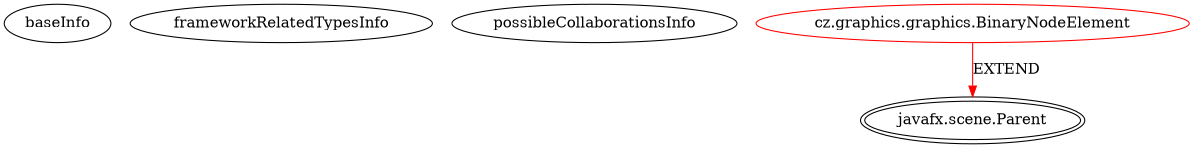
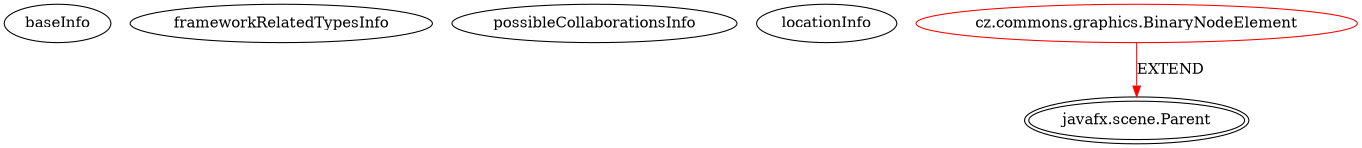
node "locationInfo": added
node "cz.graphics.graphics.BinaryNodeElement": label "cz.graphics.graphics.BinaryNodeElement" -> "cz.commons.graphics.BinaryNodeElement"
